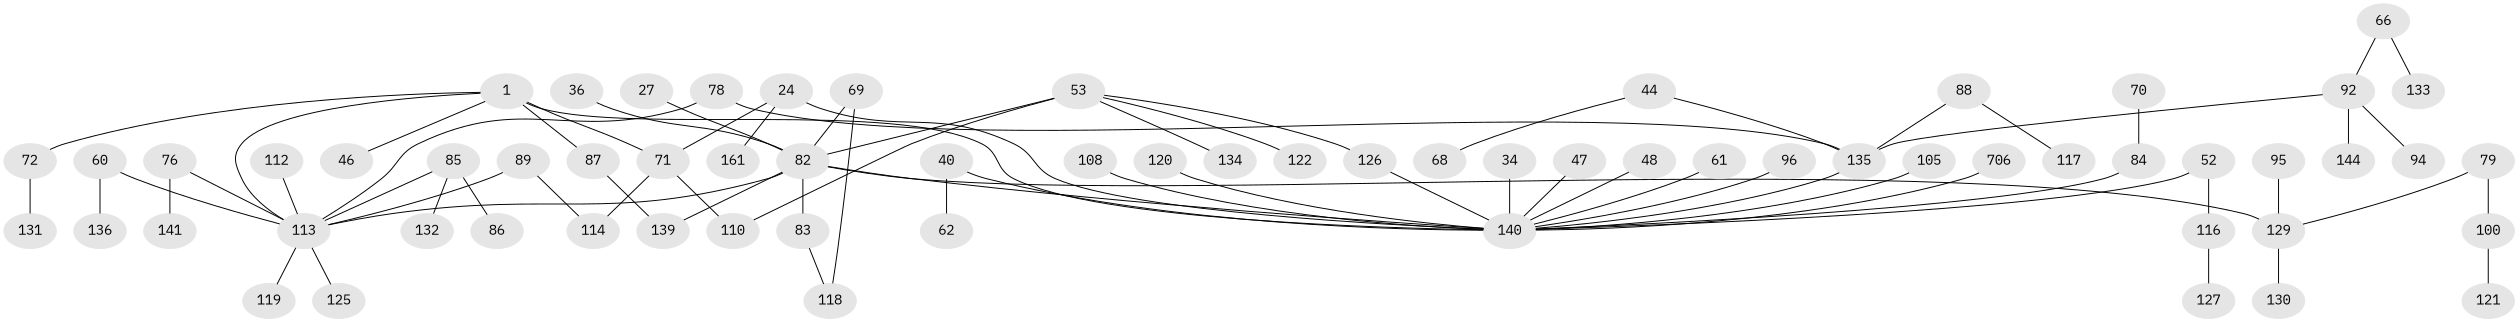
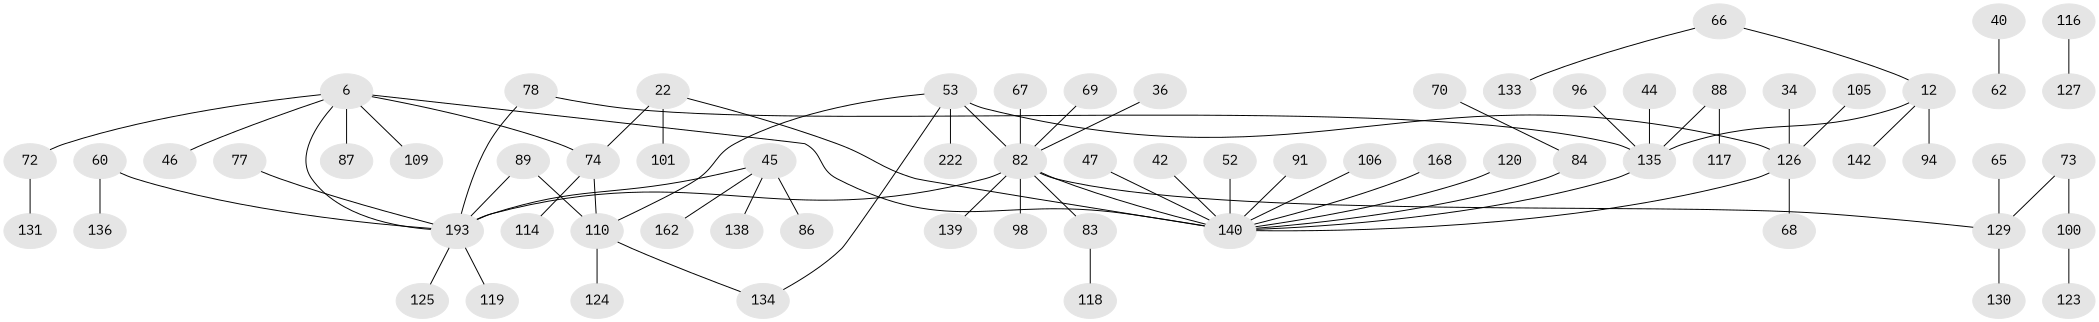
node "1": label "1" -> "6"
node "27": label "27" -> "67"
node "24": label "24" -> "22"
node "92": label "92" -> "12"
edge "44" -- "68": now "126" -- "68"
node "76": label "76" -> "77"
node "112": removed
node "109": added
node "85": label "85" -> "45"
node "71": label "71" -> "74"
node "161": label "161" -> "101"
node "108": label "108" -> "168"
node "122": label "122" -> "222"
node "48": label "48" -> "42"
node "61": label "61" -> "91"
node "706": label "706" -> "106"
node "95": label "95" -> "65"
node "144": label "144" -> "142"
node "79": label "79" -> "73"
edge "87" -- "139": removed
edge "89" -- "114": now "89" -- "110"
edge "69" -- "118": removed
edge "34" -- "140": now "34" -- "126"
edge "52" -- "116": removed
edge "96" -- "140": now "96" -- "135"
edge "105" -- "140": now "105" -- "126"
edge "40" -- "140": removed
node "141": removed
node "113": label "113" -> "193"
node "132": label "132" -> "162"
node "138": added
node "98": added
edge "110" -- "134": added
node "124": added
node "121": label "121" -> "123"
